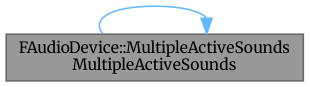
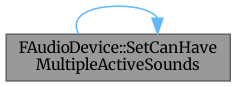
node "FAudioDevice::MultipleActiveSounds MultipleActiveSounds": label "FAudioDevice::MultipleActiveSounds MultipleActiveSounds" -> "FAudioDevice::SetCanHave MultipleActiveSounds"
